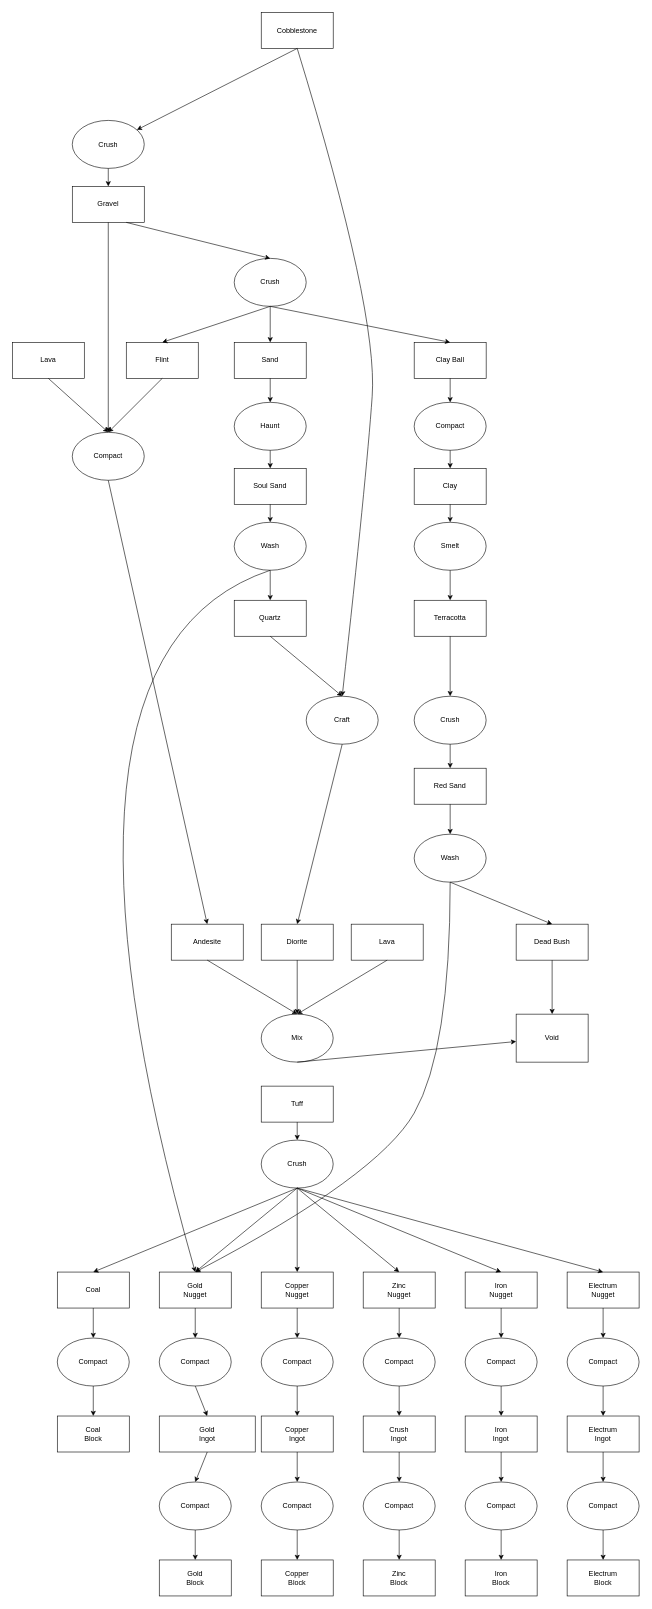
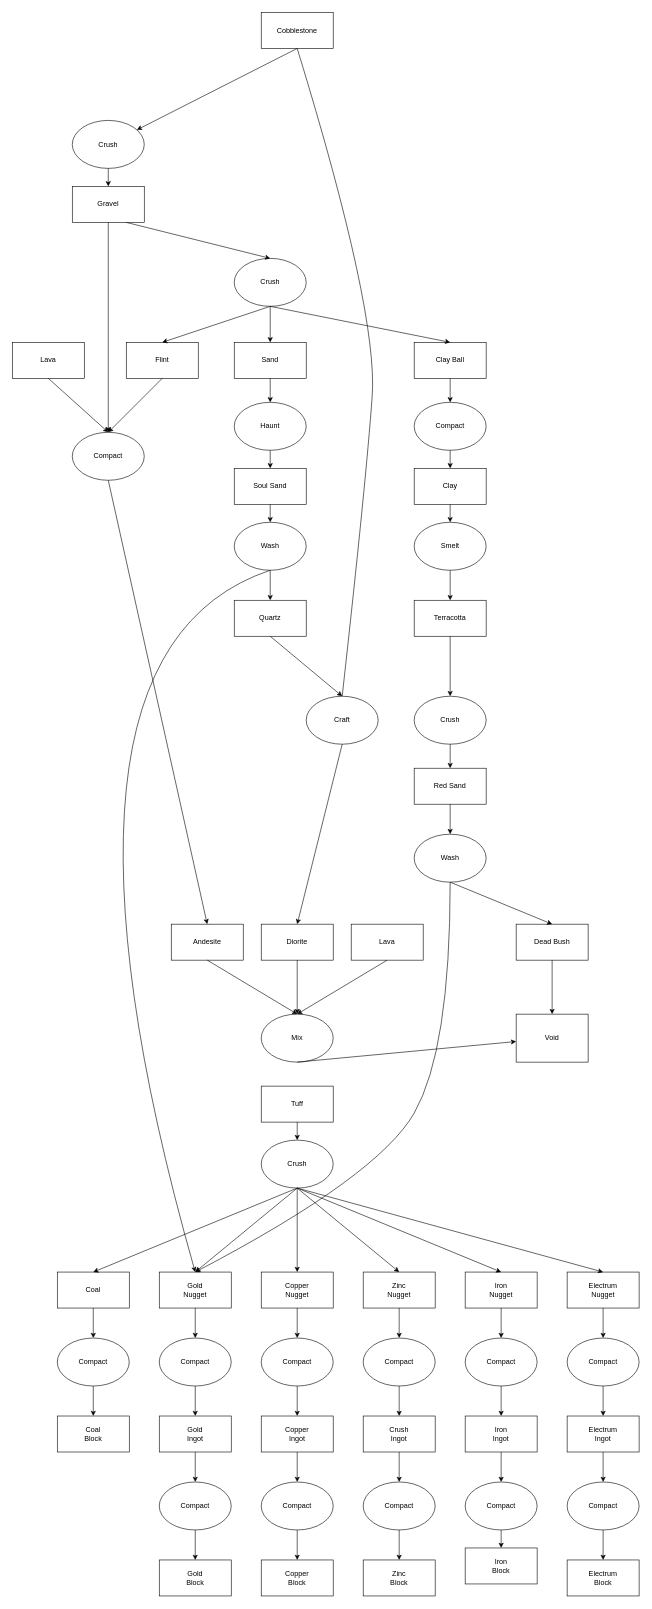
edge "Cobblestone" -> "Craft": arrowhead classic -> none
node "Gold Ingot": size 96x36 -> 72x36
node "Iron Block": moved (501, 1578) -> (501, 1566)
